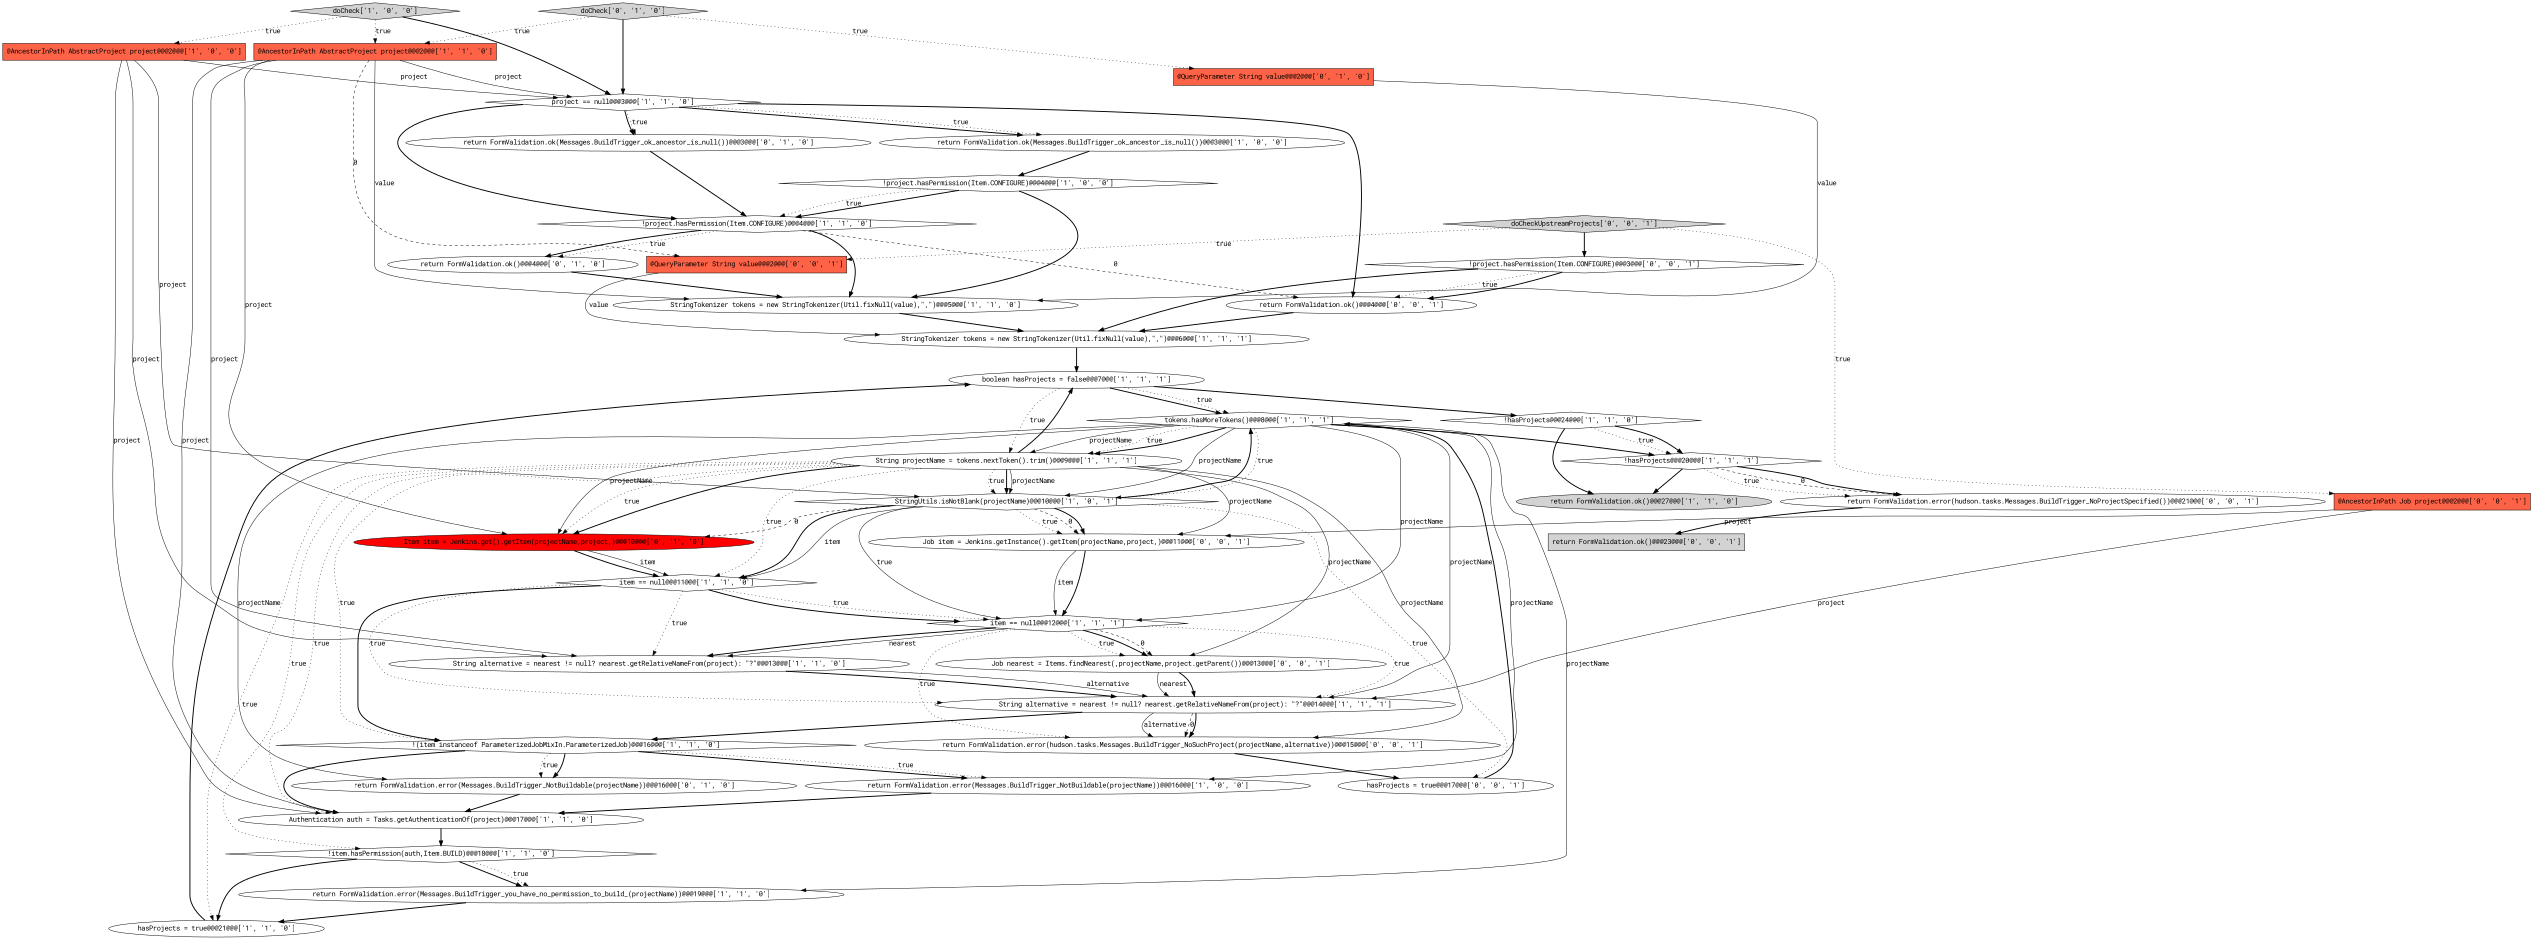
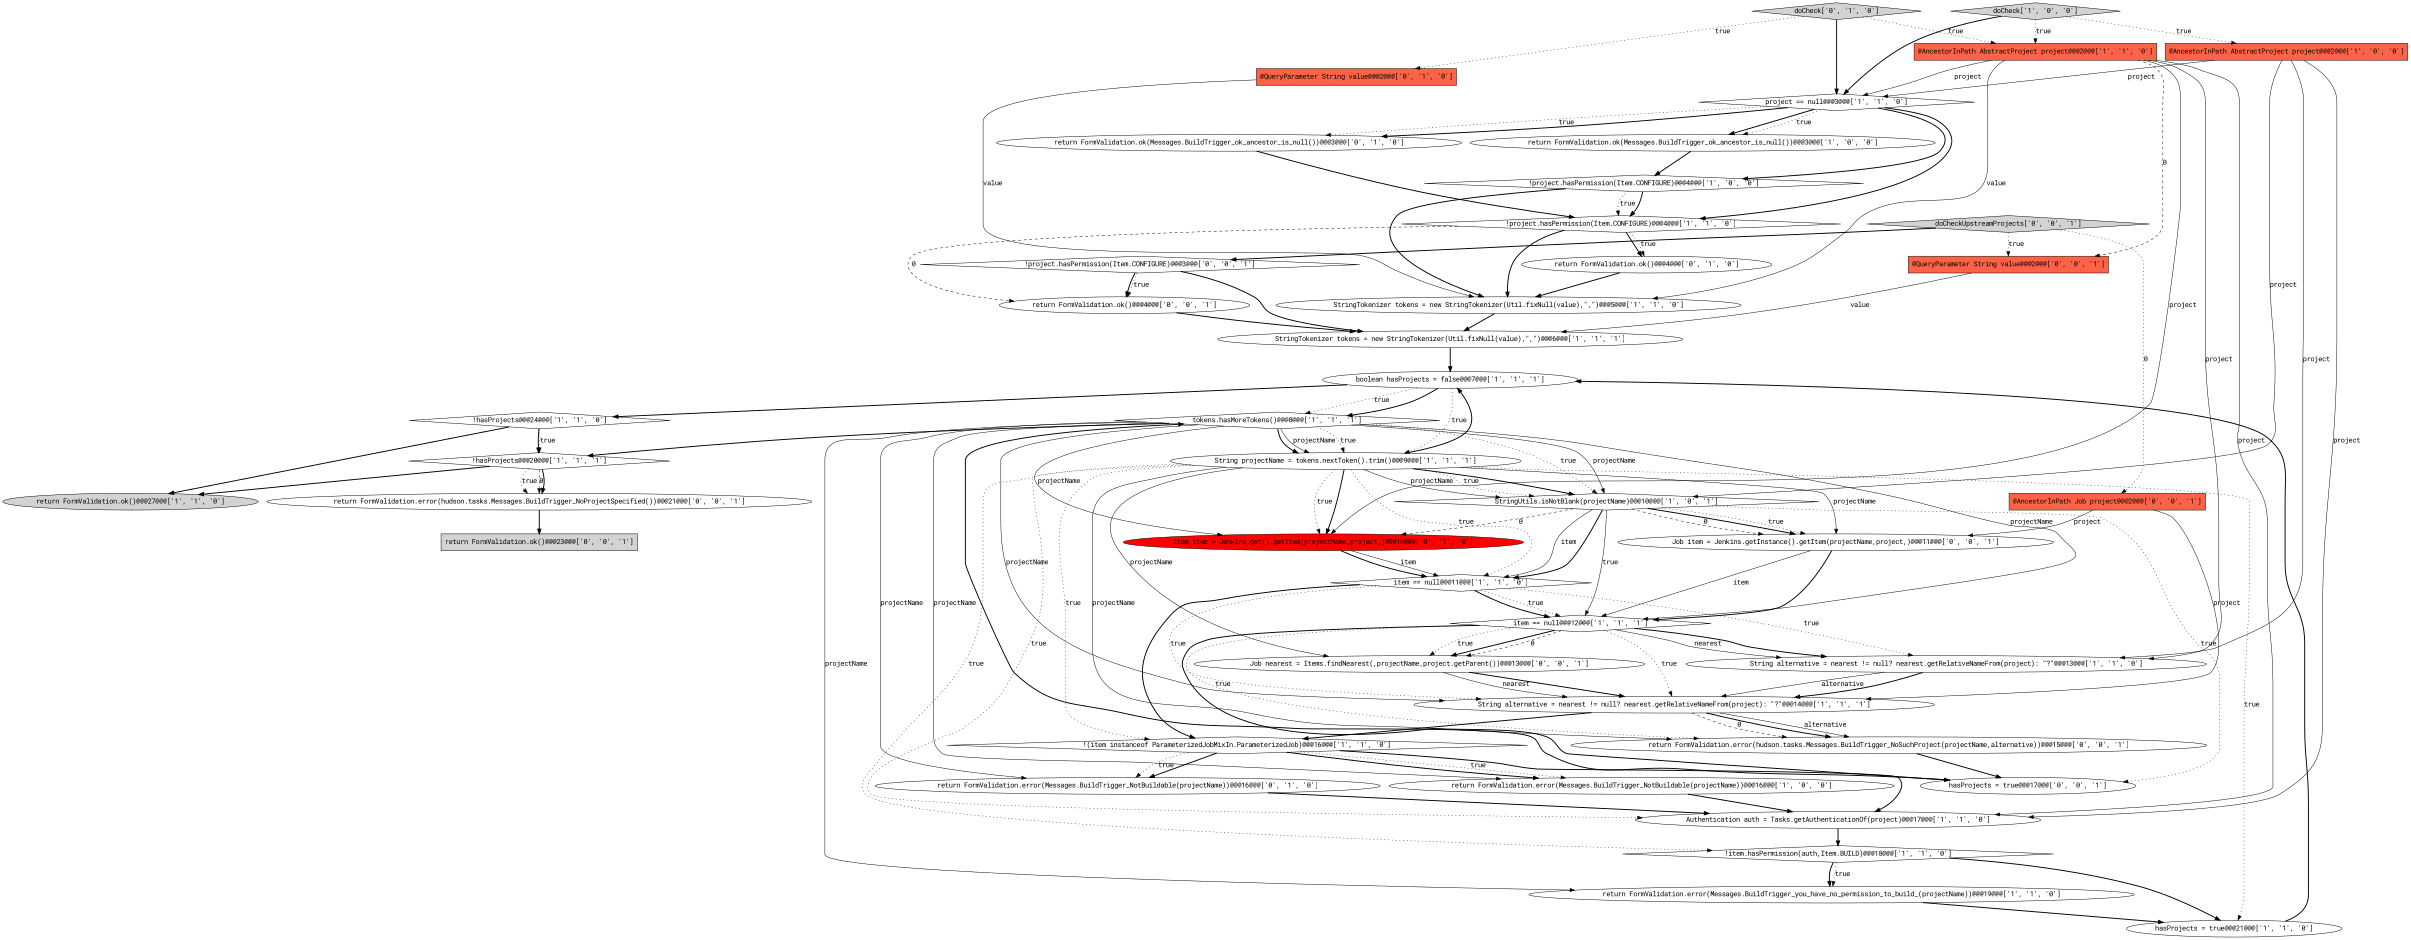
edge "project == null@@@3@@@['1', '1', '0']" -> "return FormValidation.ok()@@@4@@@['0', '0', '1']": now "project == null@@@3@@@['1', '1', '0']" -> "!project.hasPermission(Item.CONFIGURE)@@@4@@@['1', '0', '0']"
edge "doCheckUpstreamProjects['0', '0', '1']" -> "@AncestorInPath Job project@@@2@@@['0', '0', '1']": label "true" -> "0"
edge "StringUtils.isNotBlank(projectName)@@@10@@@['1', '0', '1']" -> "tokens.hasMoreTokens()@@@8@@@['1', '1', '1']": removed
edge "item == null@@@12@@@['1', '1', '1']" -> "hasProjects = true@@@17@@@['0', '0', '1']": added
